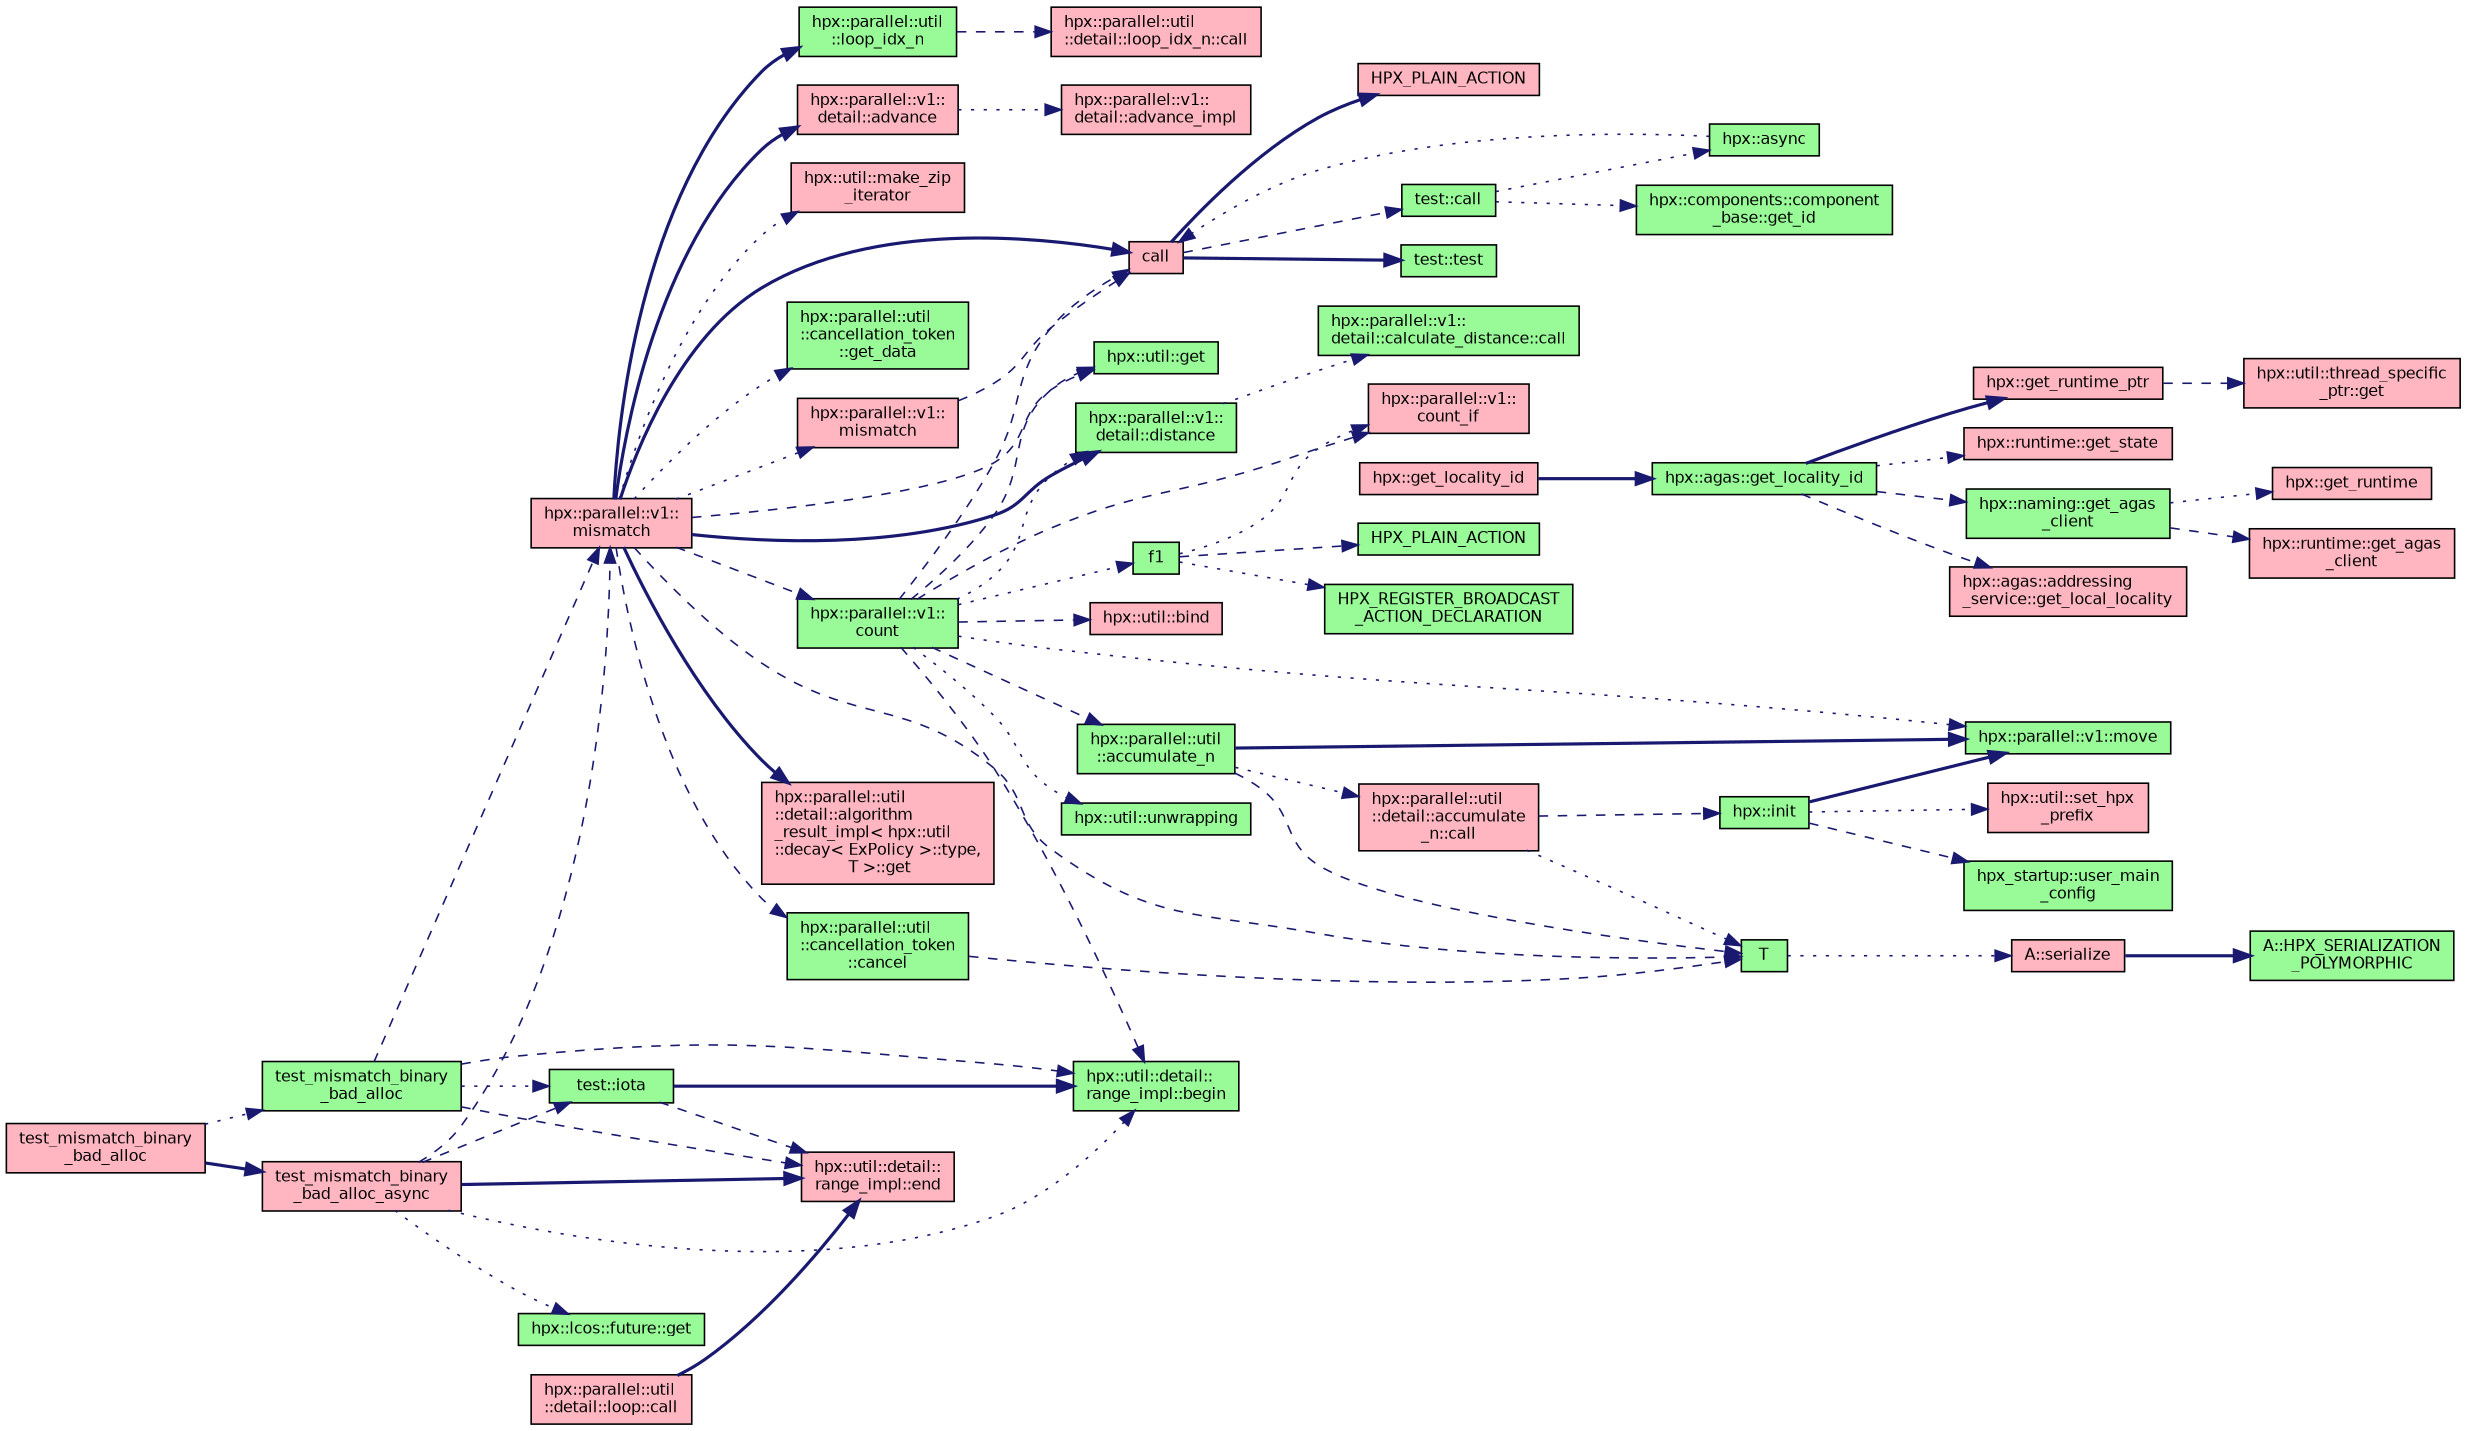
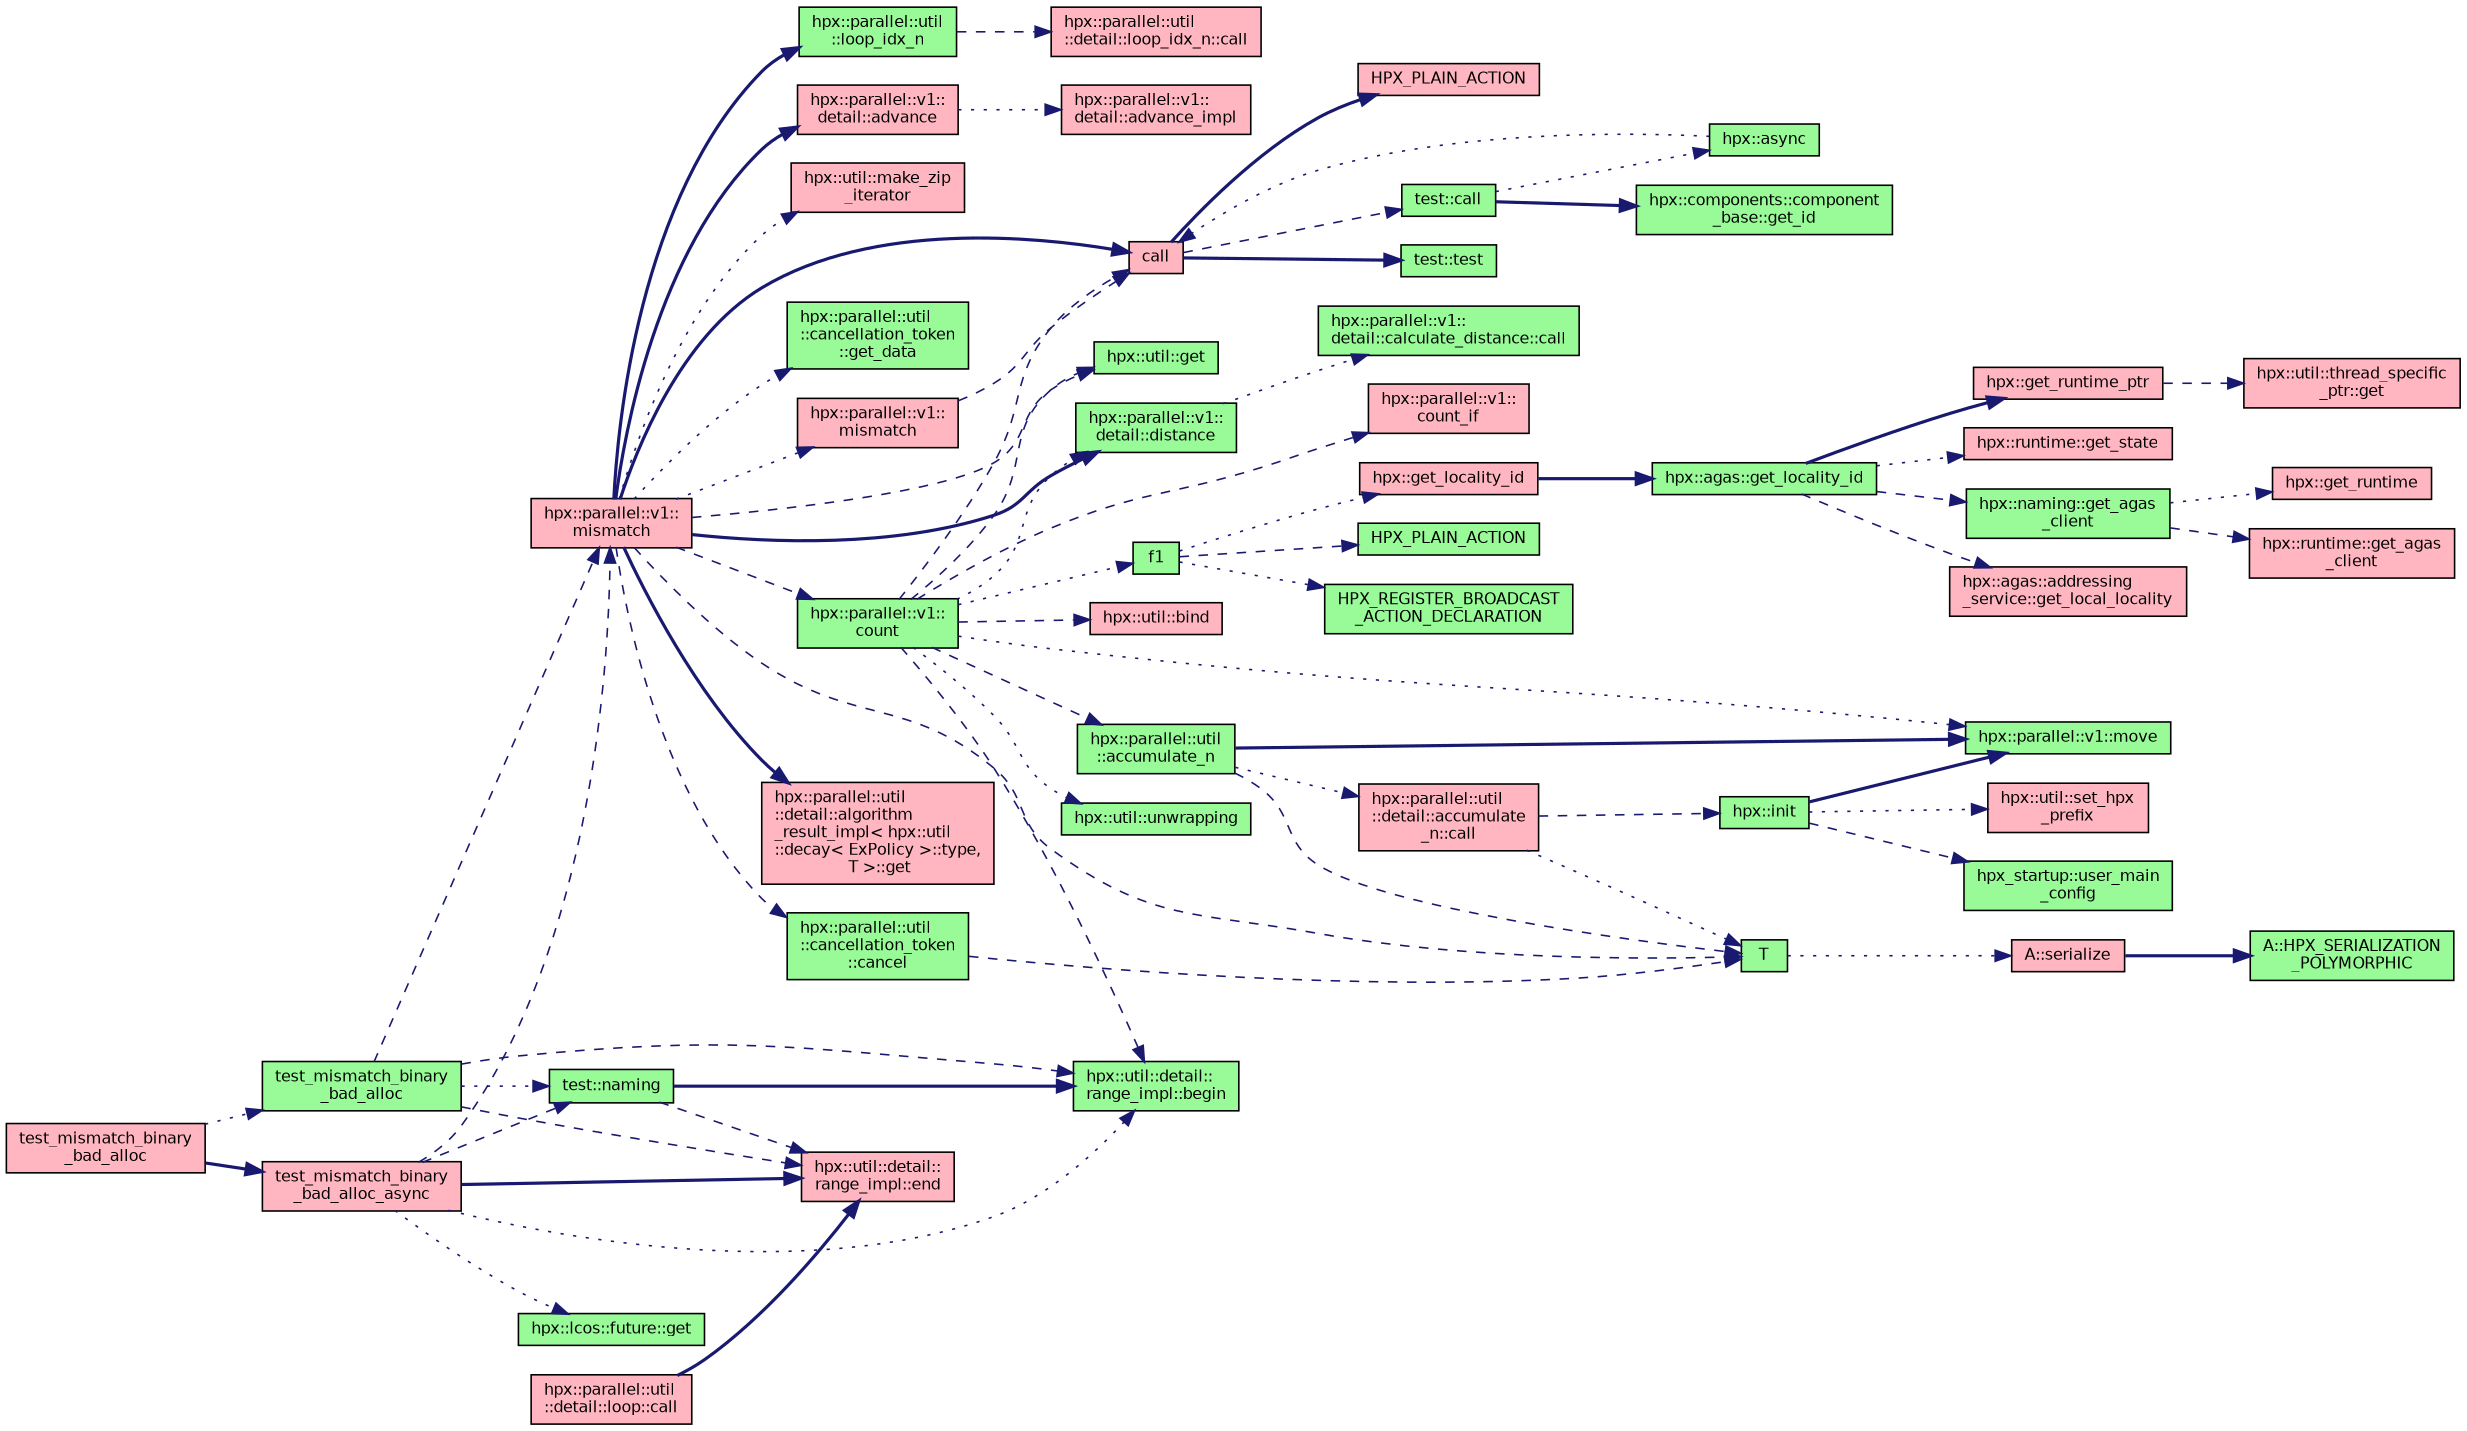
edge "test::call" -> "hpx::components::component _base::get_id": style dotted -> bold
edge "f1" -> "hpx::parallel::v1:: count_if": now "f1" -> "hpx::get_locality_id"
node "test::iota": label "test::iota" -> "test::naming"
